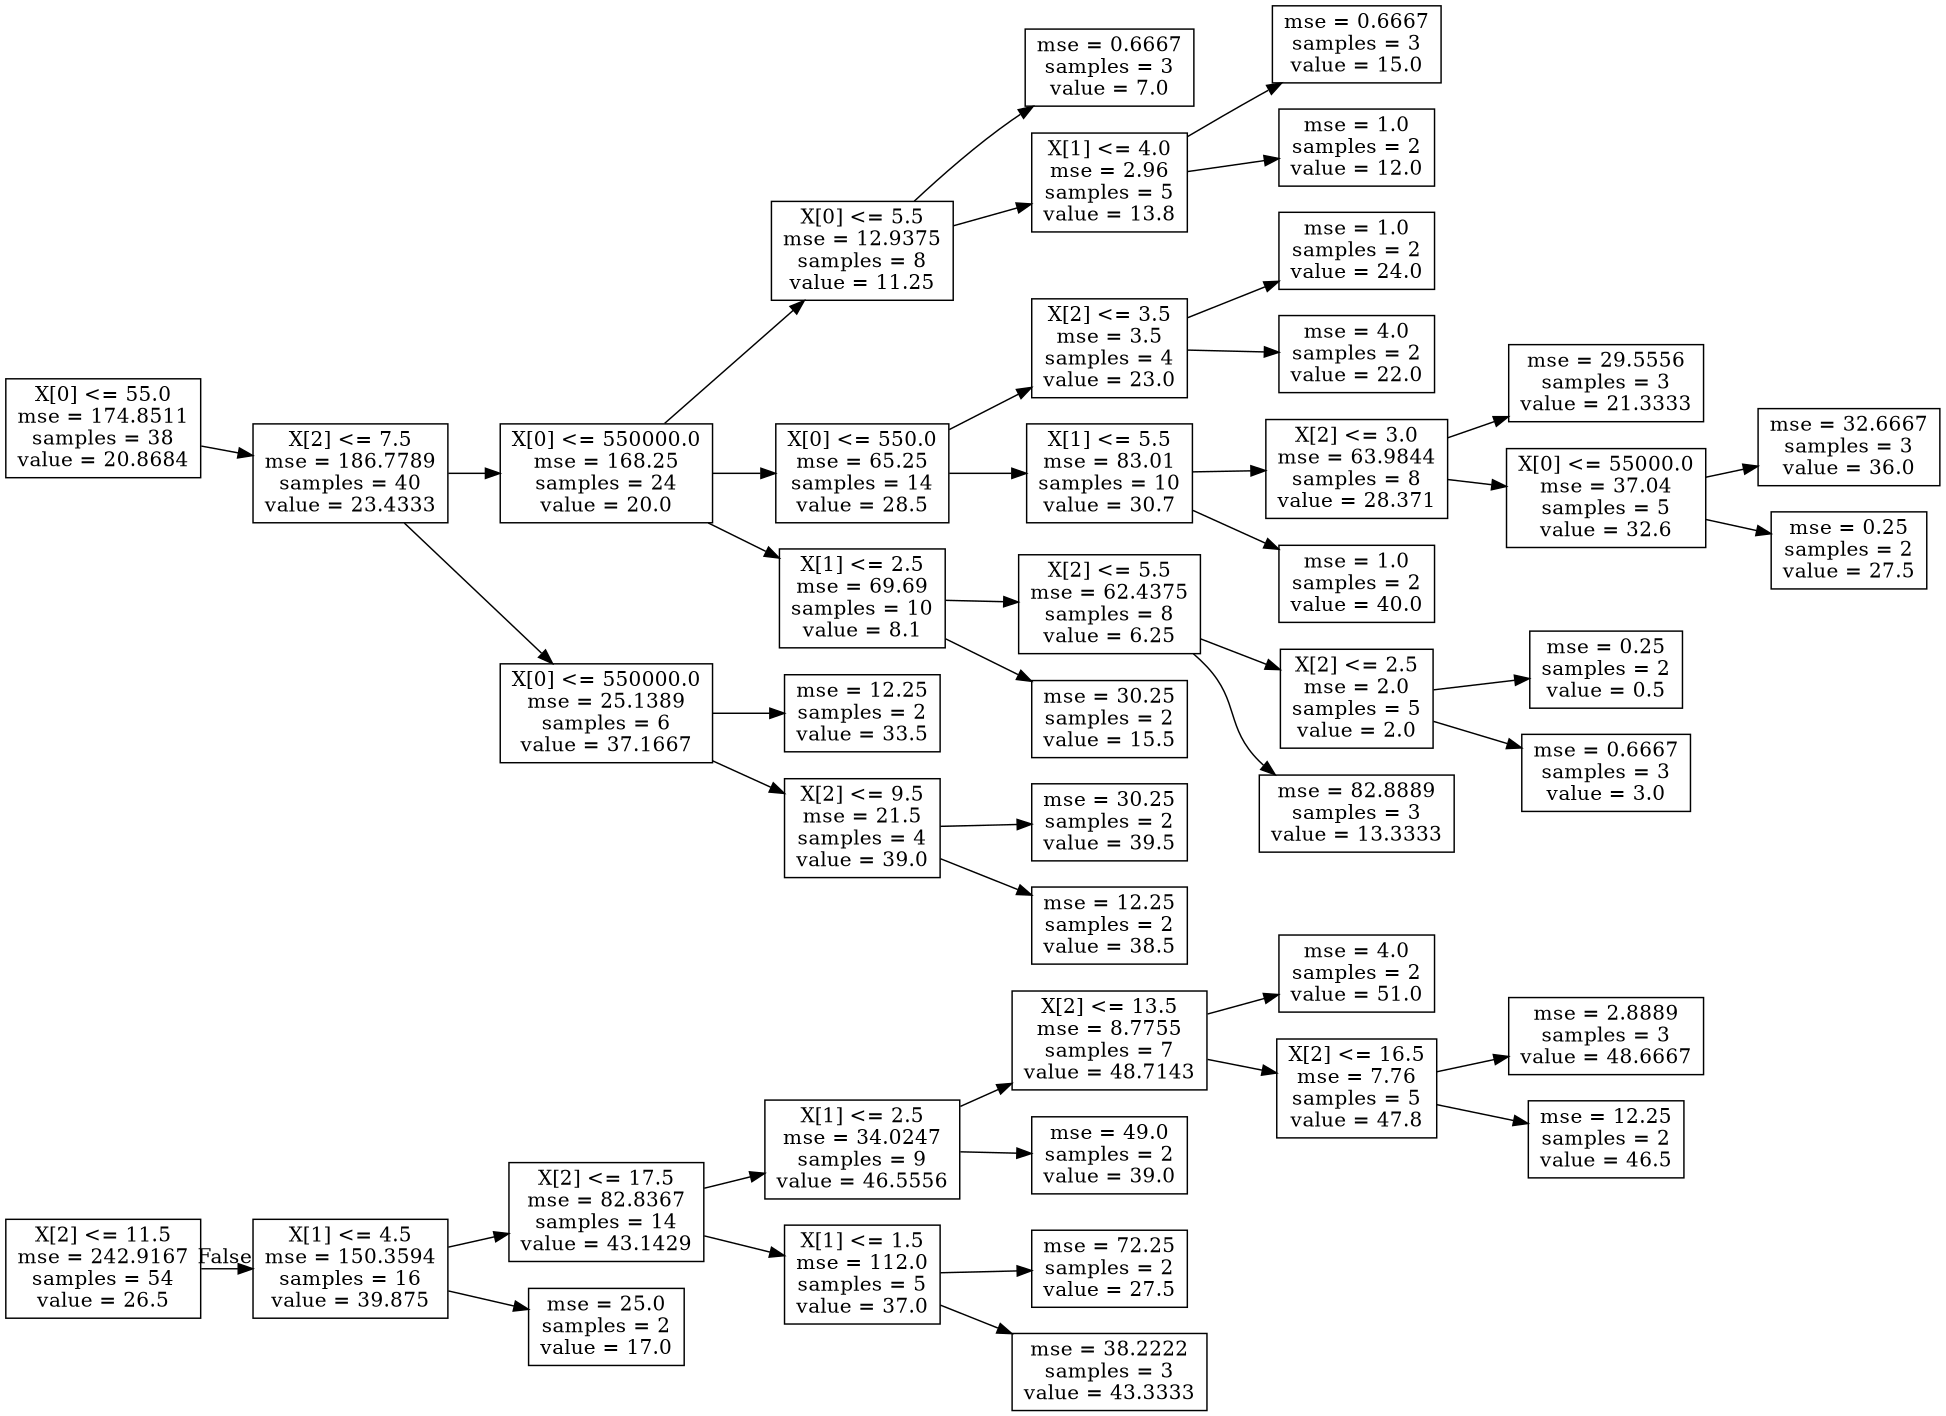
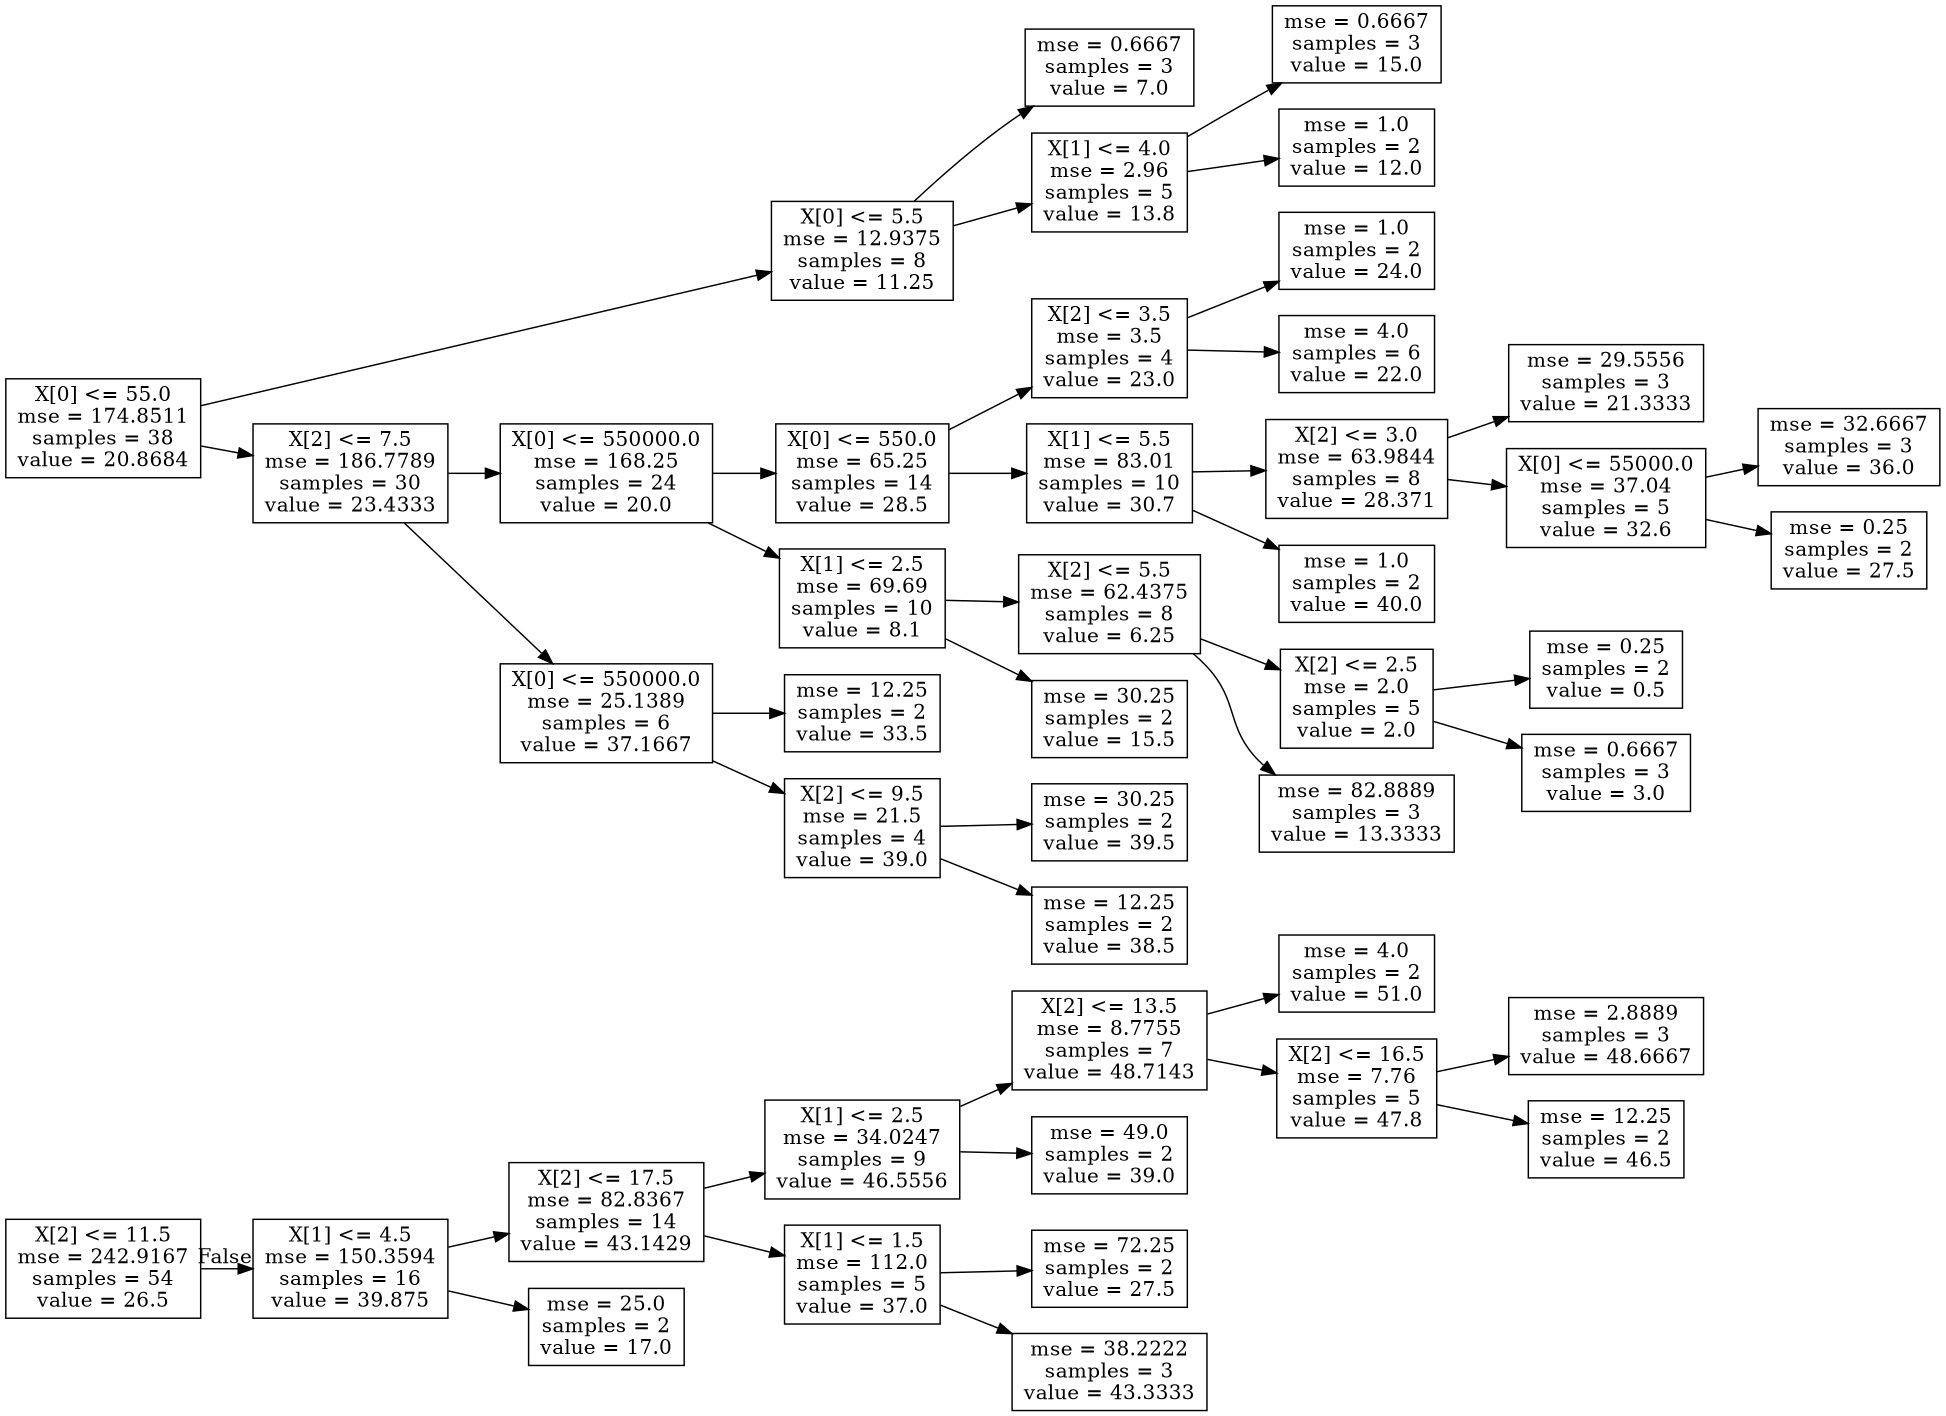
node "mse = 4.0 samples = 2 value = 22.0": label "mse = 4.0 samples = 2 value = 22.0" -> "mse = 4.0 samples = 6 value = 22.0"
edge "X[0] <= 550000.0 mse = 168.25 samples = 24 value = 20.0" -> "X[0] <= 5.5 mse = 12.9375 samples = 8 value = 11.25": now "X[0] <= 55.0 mse = 174.8511 samples = 38 value = 20.8684" -> "X[0] <= 5.5 mse = 12.9375 samples = 8 value = 11.25"
node "X[2] <= 7.5 mse = 186.7789 samples = 40 value = 23.4333": label "X[2] <= 7.5 mse = 186.7789 samples = 40 value = 23.4333" -> "X[2] <= 7.5 mse = 186.7789 samples = 30 value = 23.4333"
